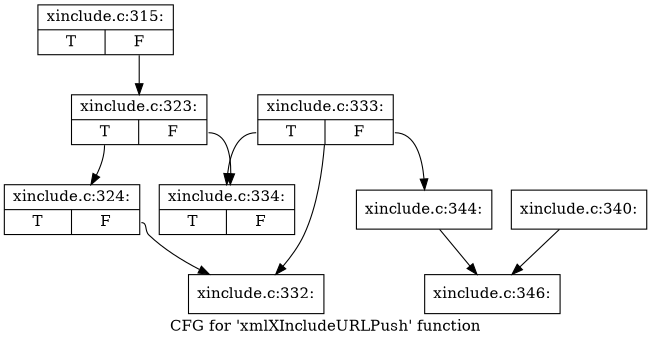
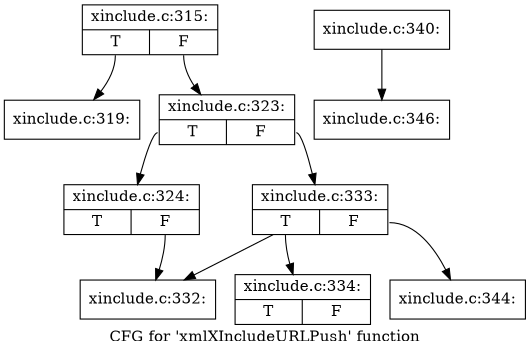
node "xinclude.c:319:": added
edge "xinclude.c:323:" -> "xinclude.c:334:": now "xinclude.c:323:" -> "xinclude.c:333:"
edge "xinclude.c:344:" -> "xinclude.c:346:": removed
